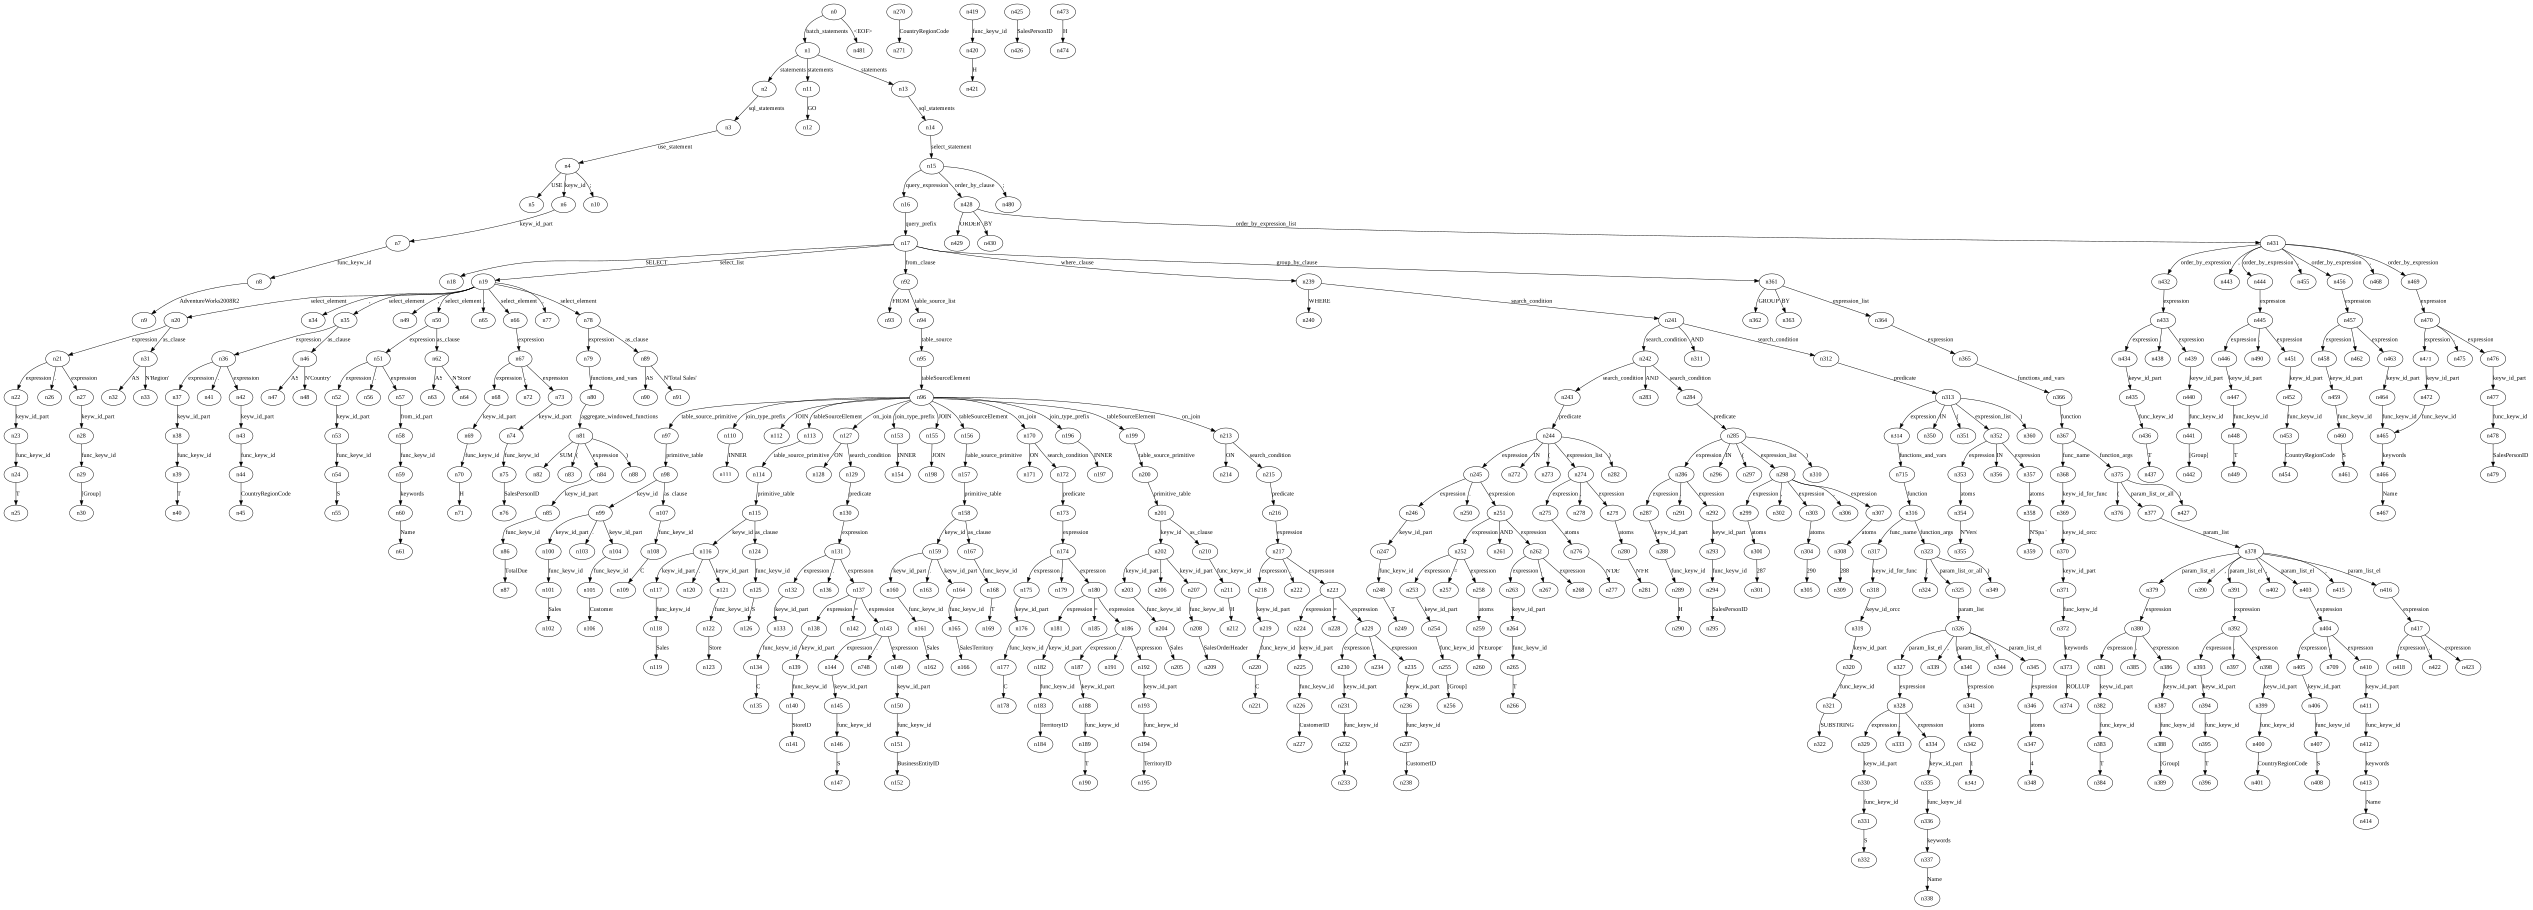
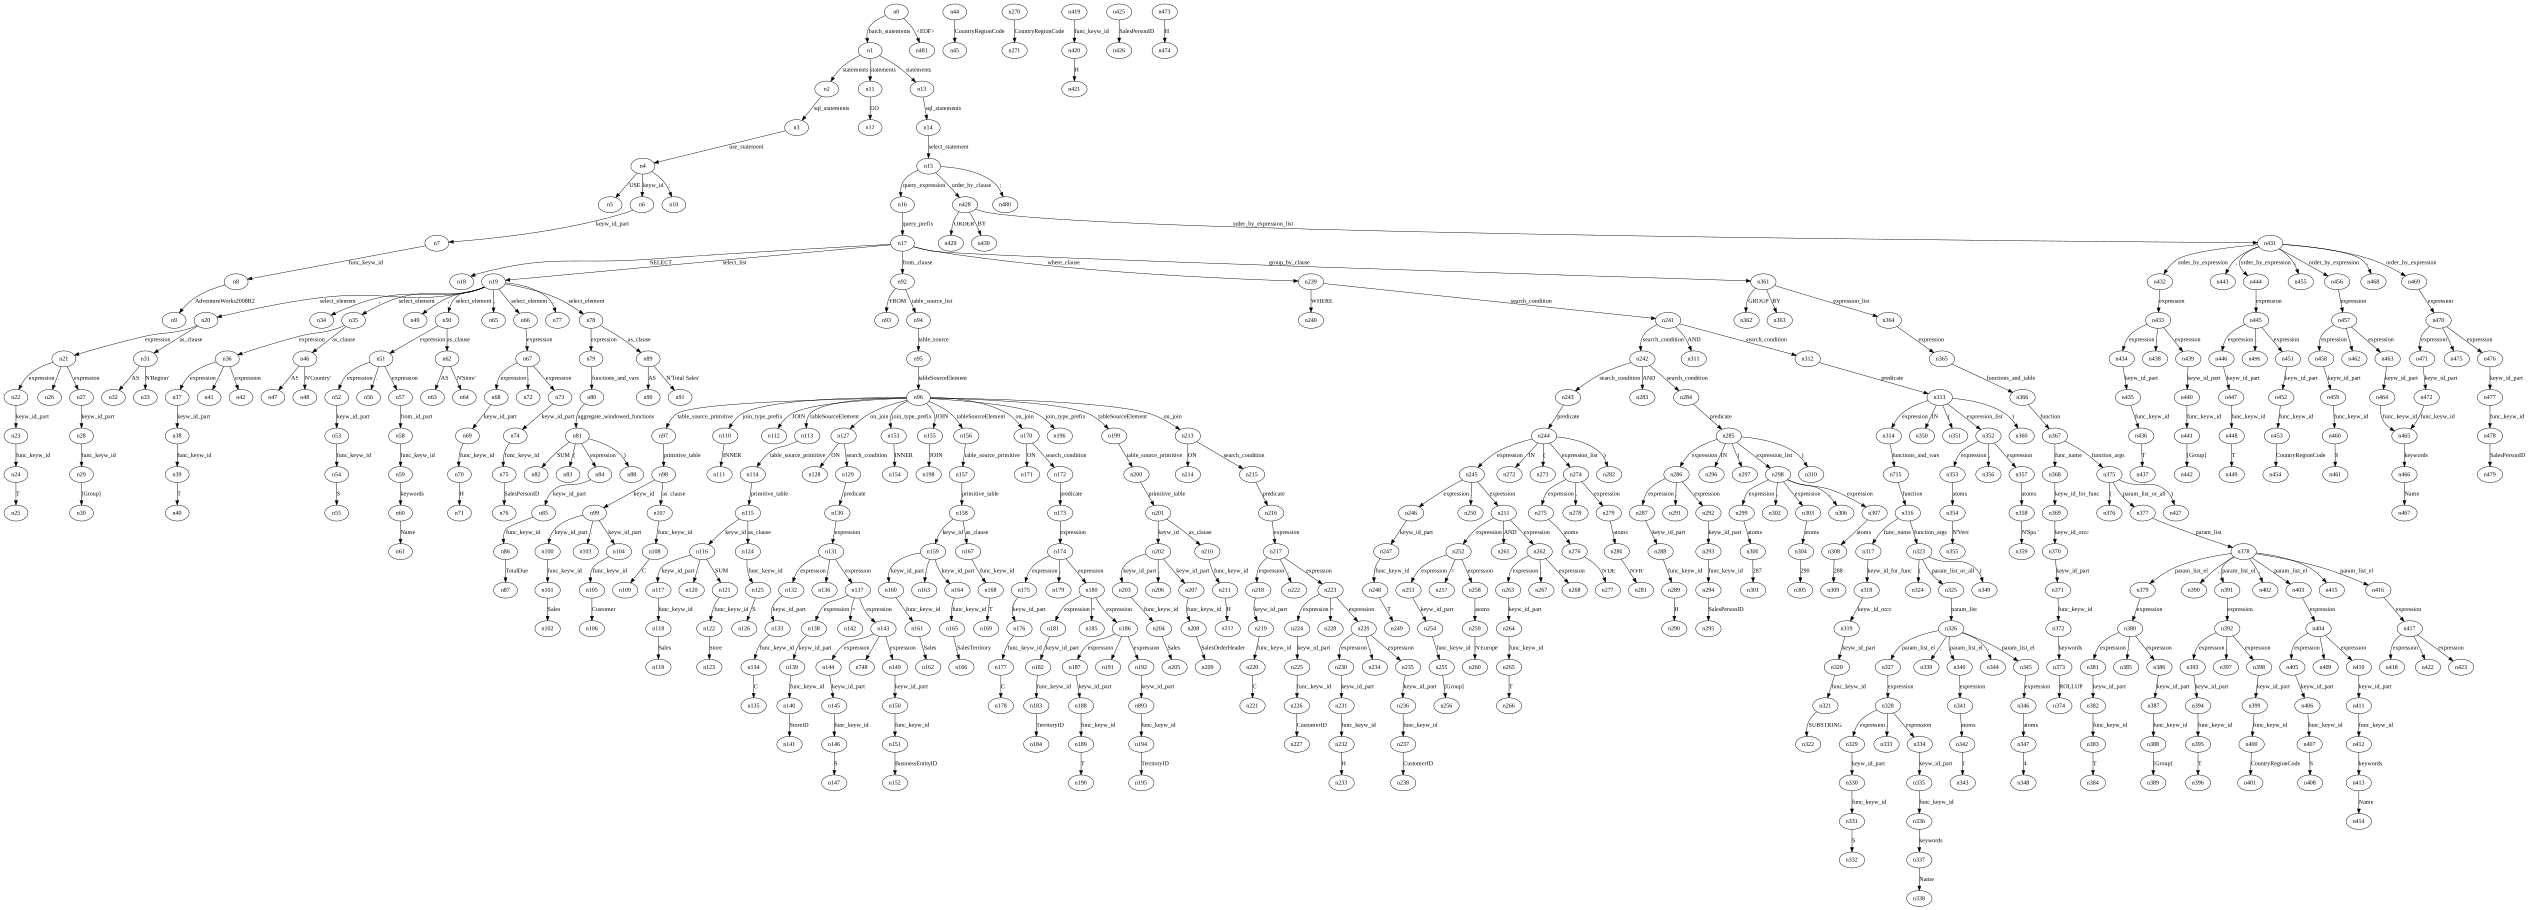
edge "n365" -> "n366": label "functions_and_vars" -> "functions_and_table"
node "n43": removed
edge "n352" -> "n356": label "IN" -> ","
node "n197": removed
edge "n116" -> "n121": label "keyw_id_part" -> "SUM"
node "n709": label "n709" -> "n409"
node "n193": label "n193" -> "n893"
